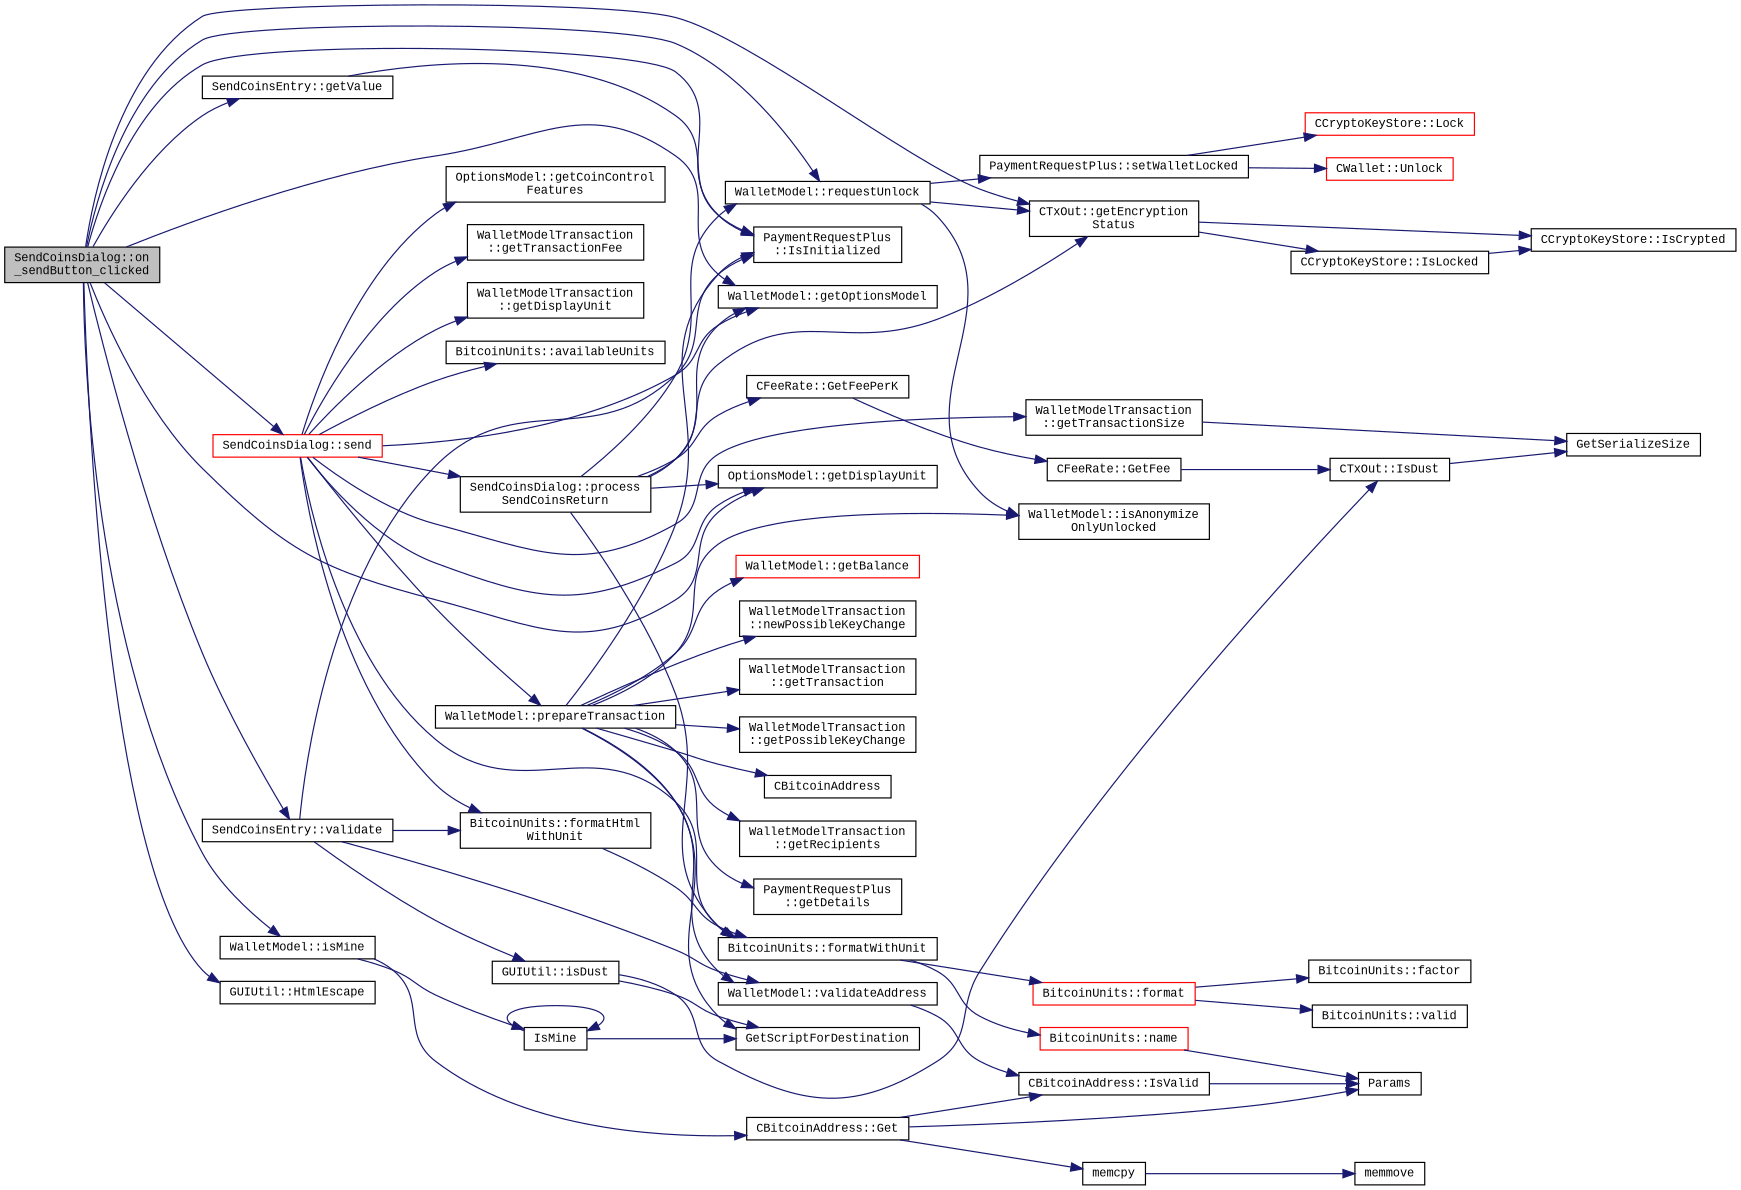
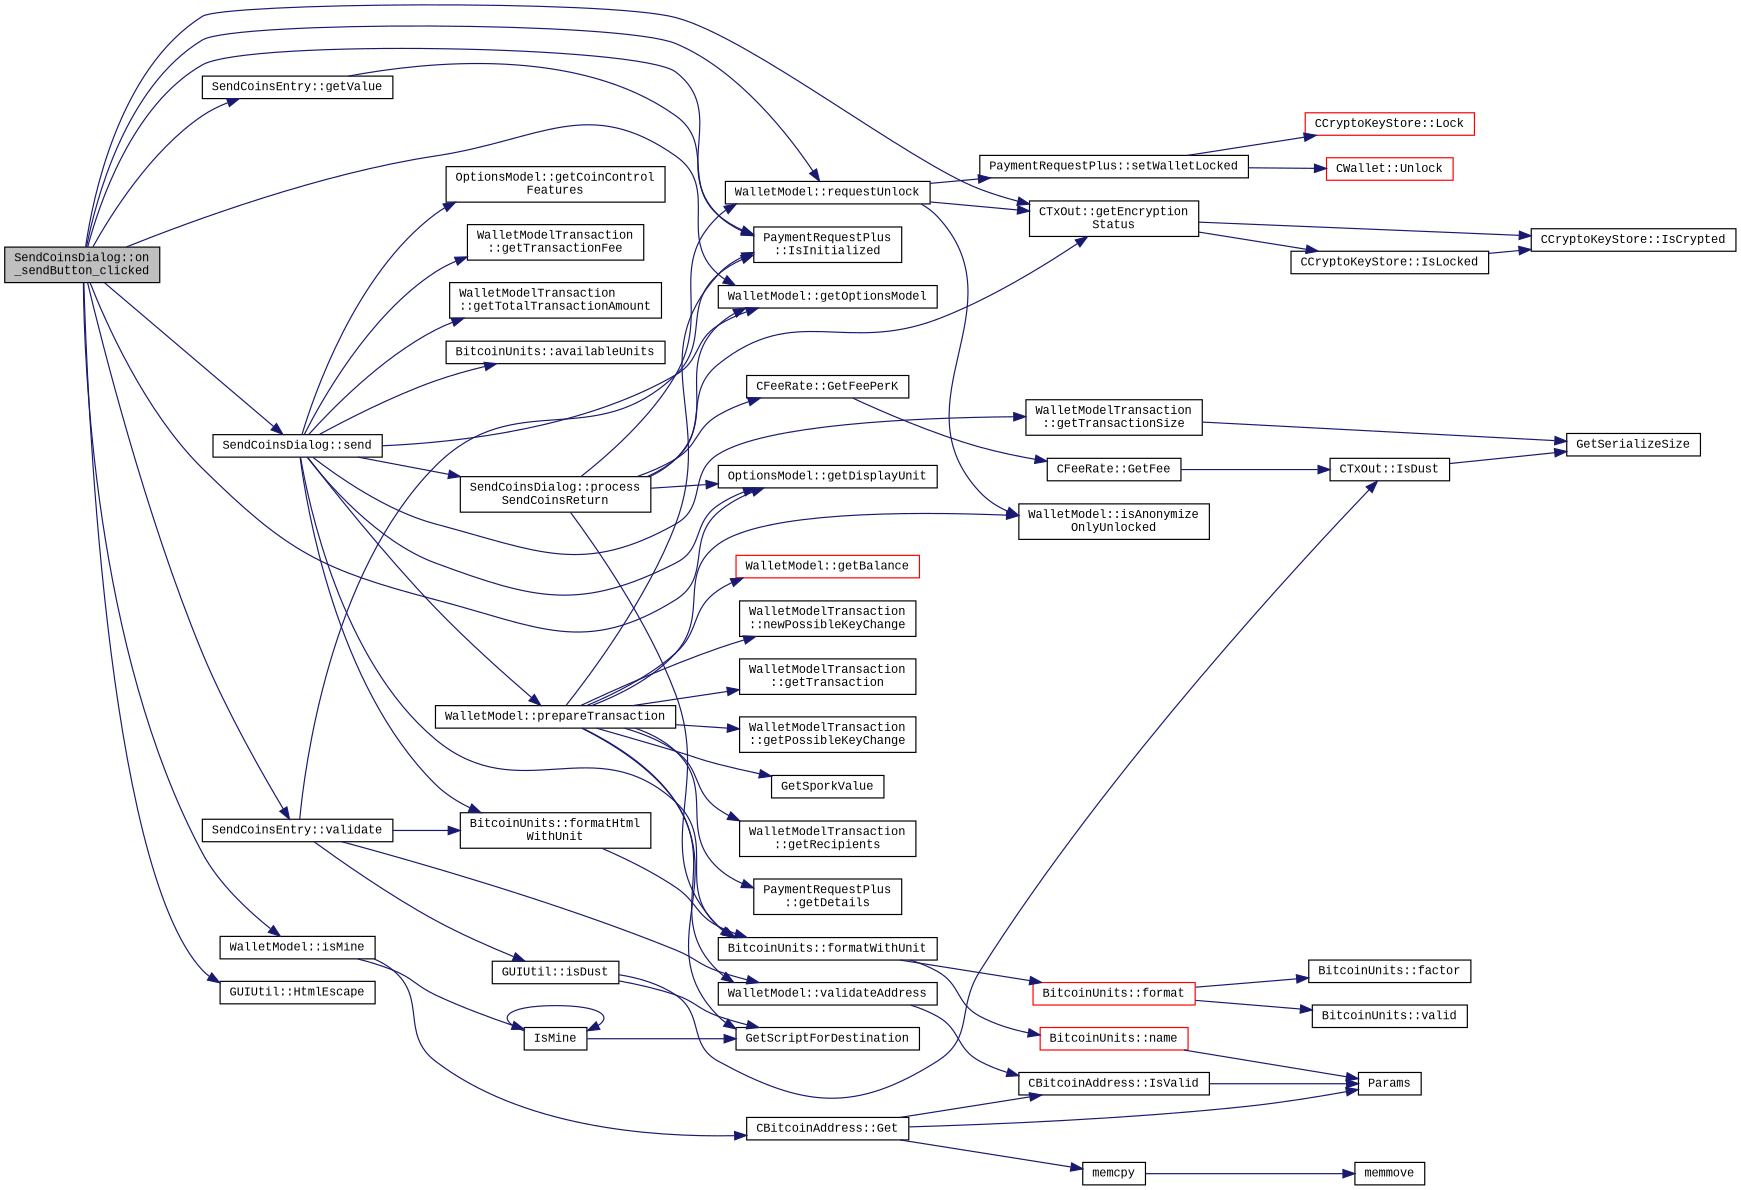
node "WalletModelTransaction ::getDisplayUnit": label "WalletModelTransaction ::getDisplayUnit" -> "WalletModelTransaction ::getTotalTransactionAmount"
node "SendCoinsDialog::send": color red -> black
node "CBitcoinAddress": label "CBitcoinAddress" -> "GetSporkValue"
